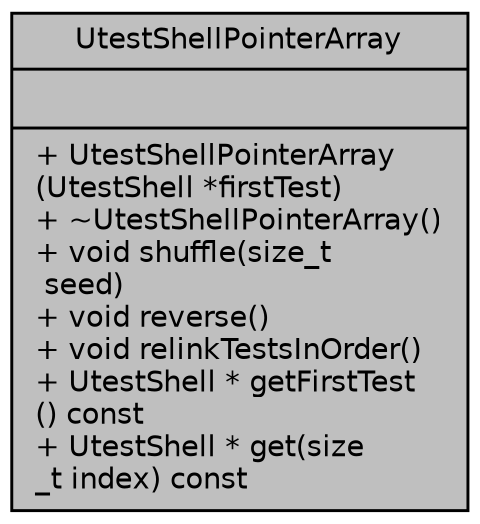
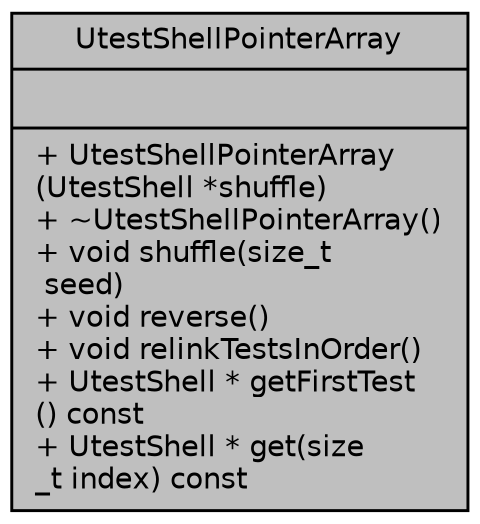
node "UtestShellPointerArray": text "(UtestShell *firstTest)" -> "(UtestShell *shuffle)"
